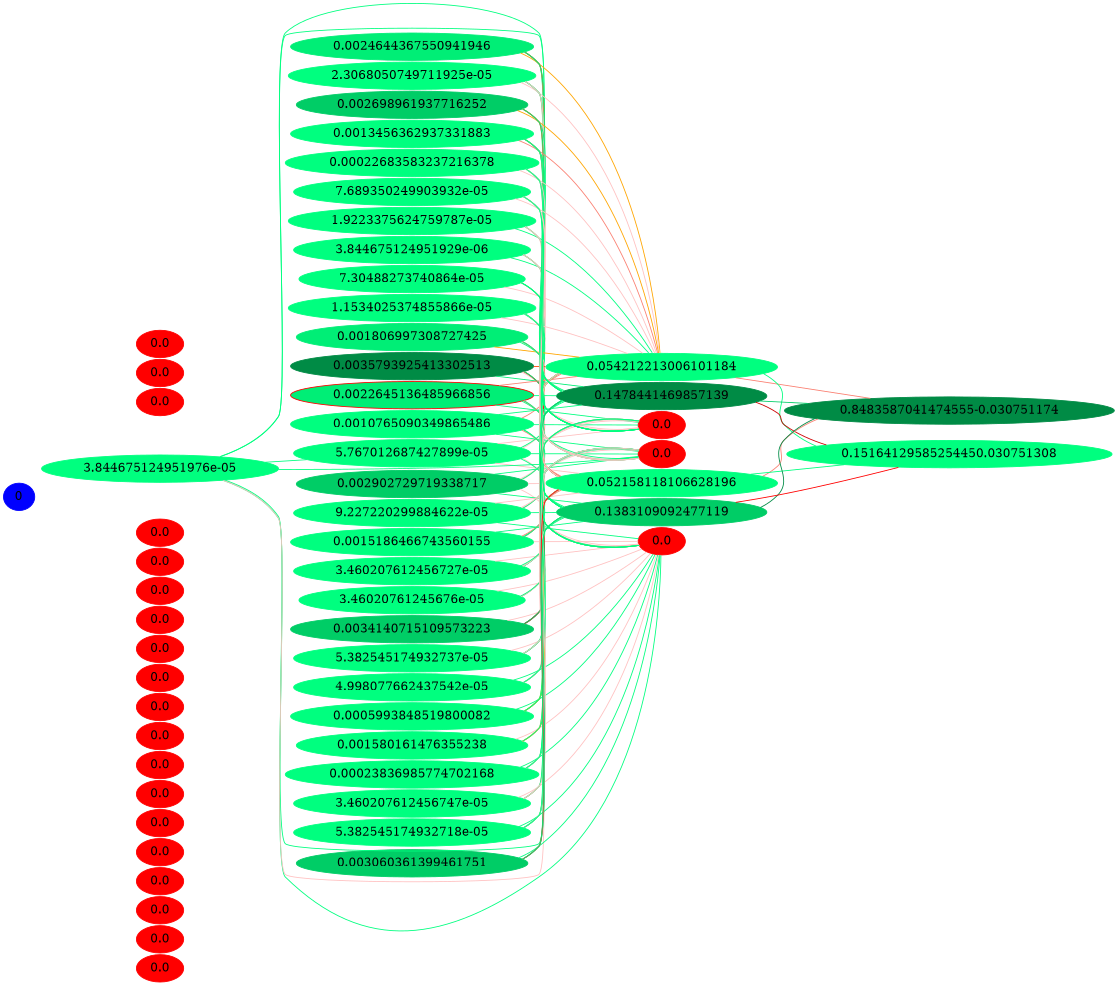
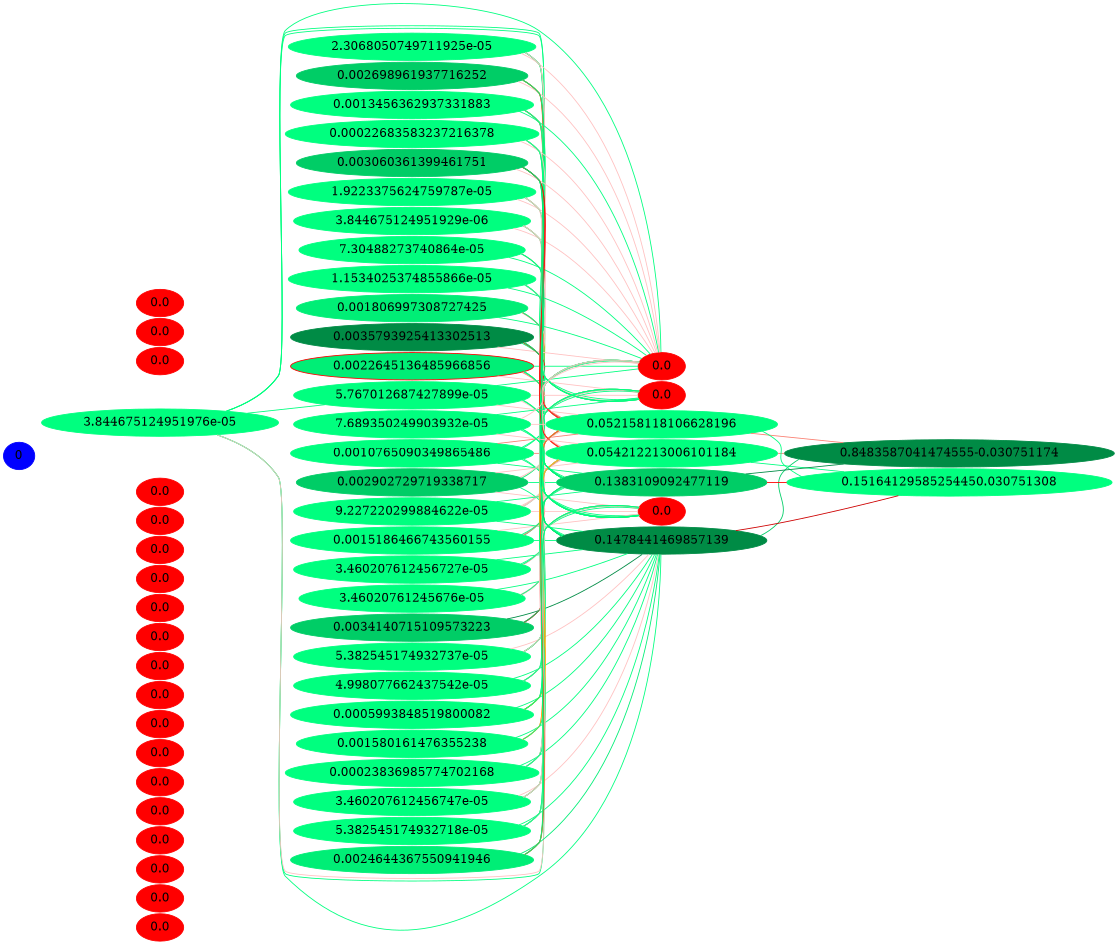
edge "0.003060361399461751" -- "0.054212213006101184": added
